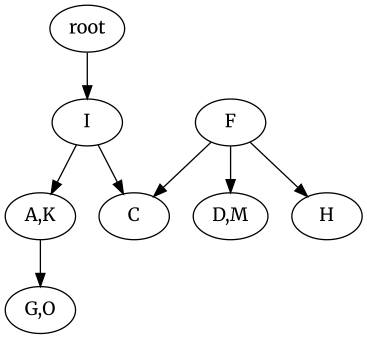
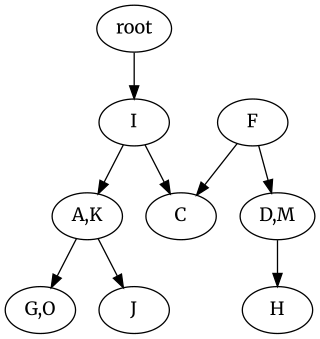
edge "F" -> "H": now "D,M" -> "H"
node "J": added
